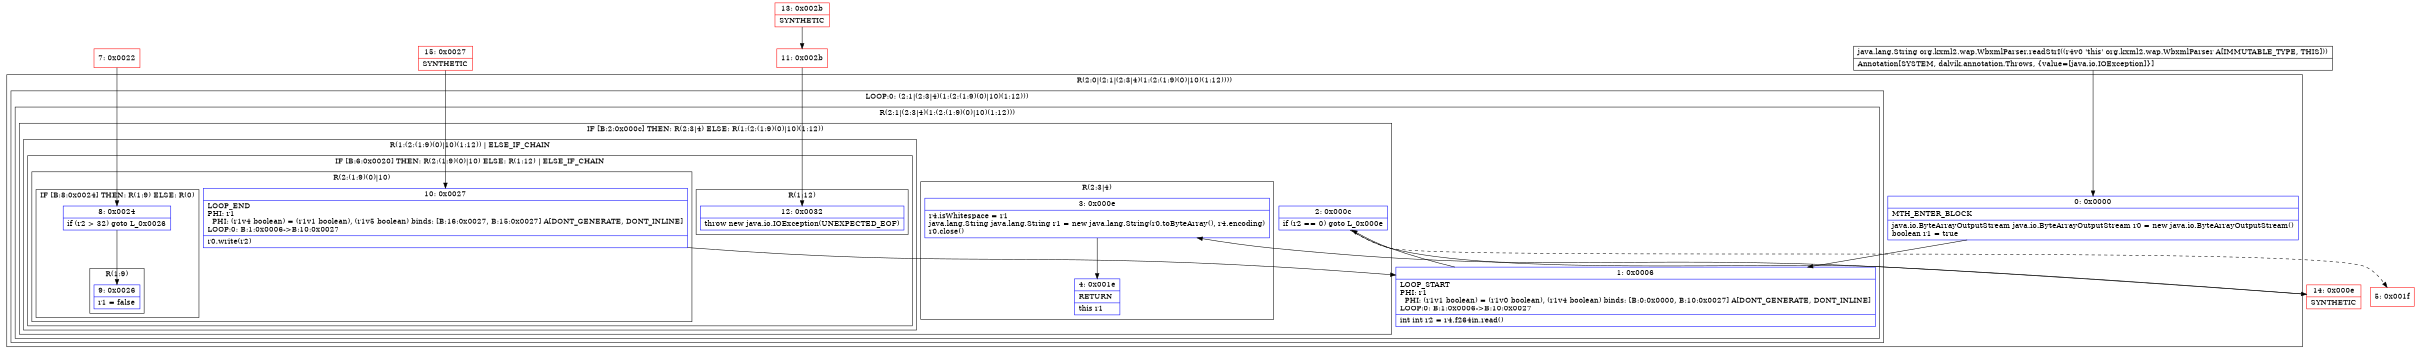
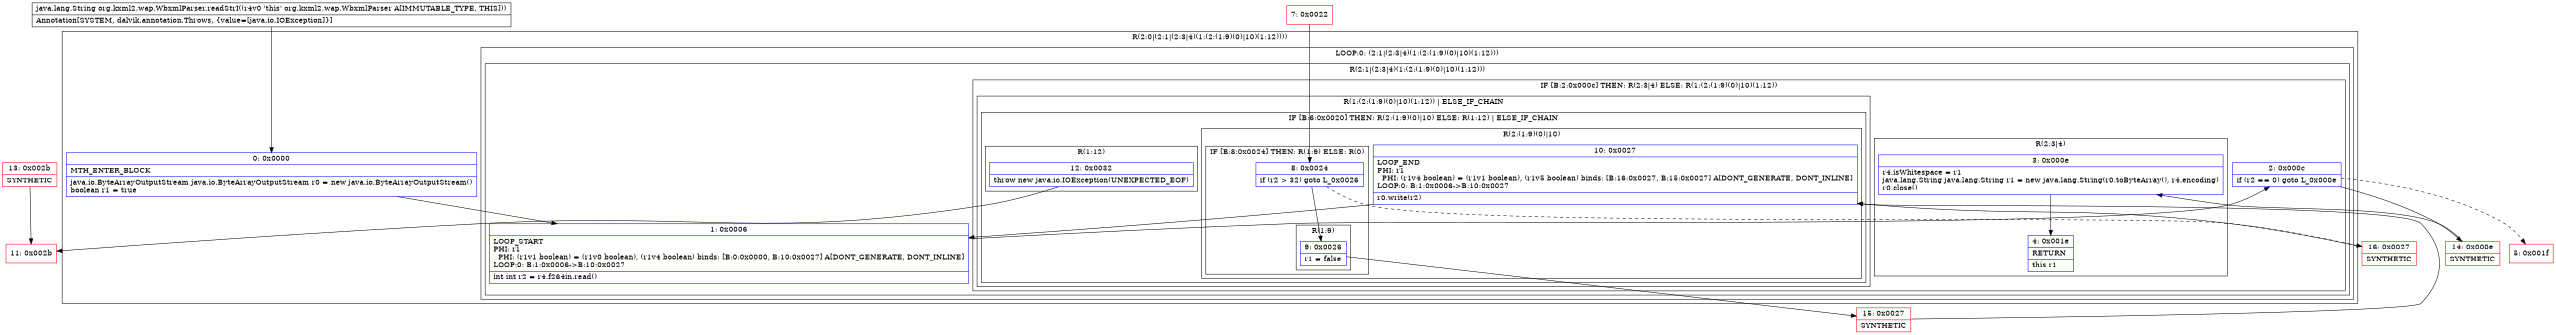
edge "11: 0x002b" -> "12: 0x0032": reversed
node "16: 0x0027": added
edge "9: 0x0026" -> "15: 0x0027": added
